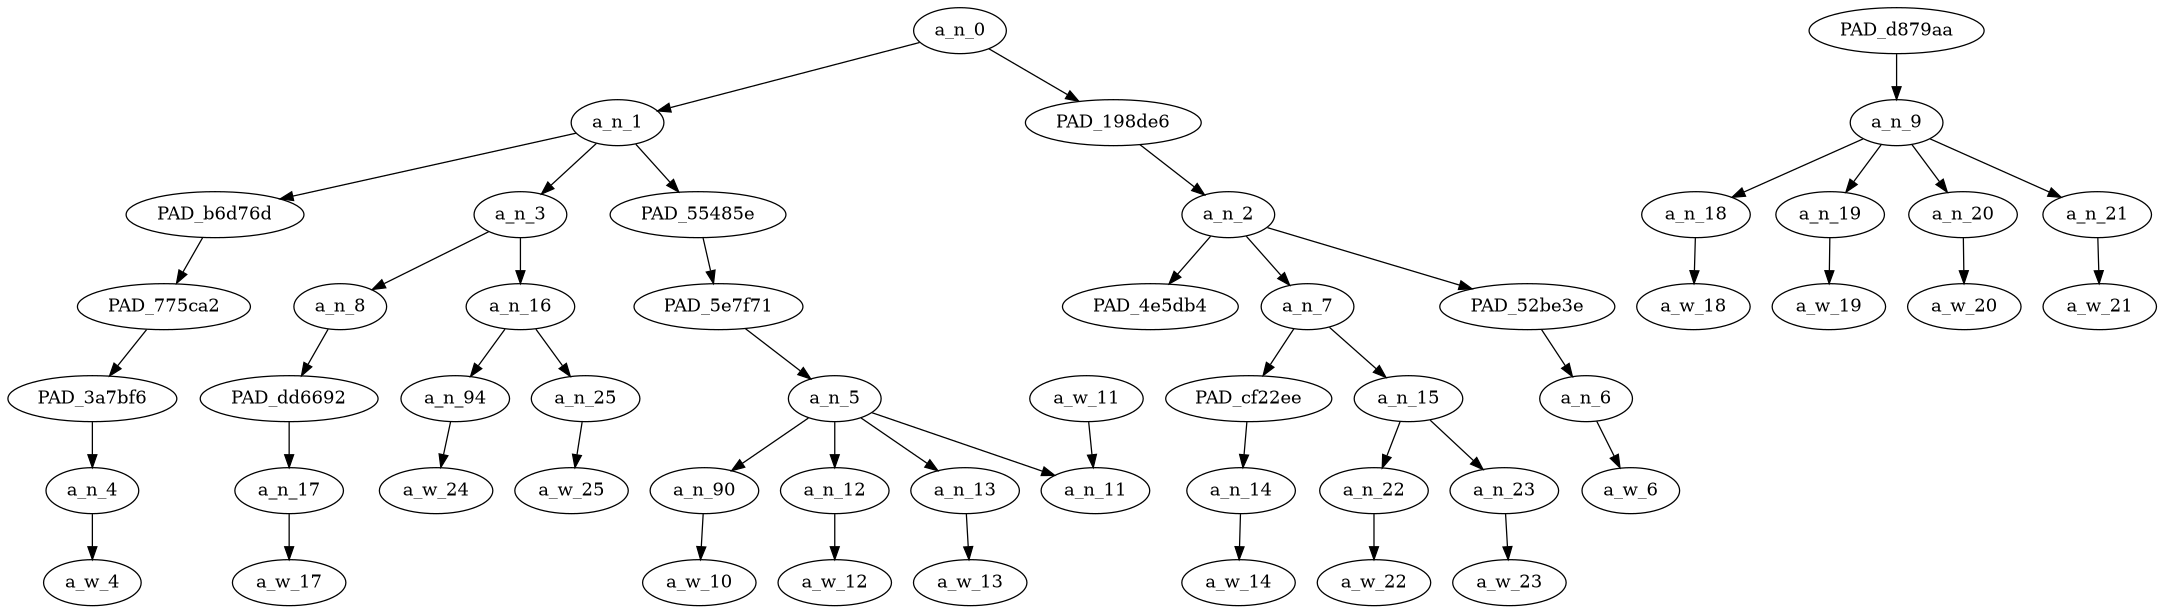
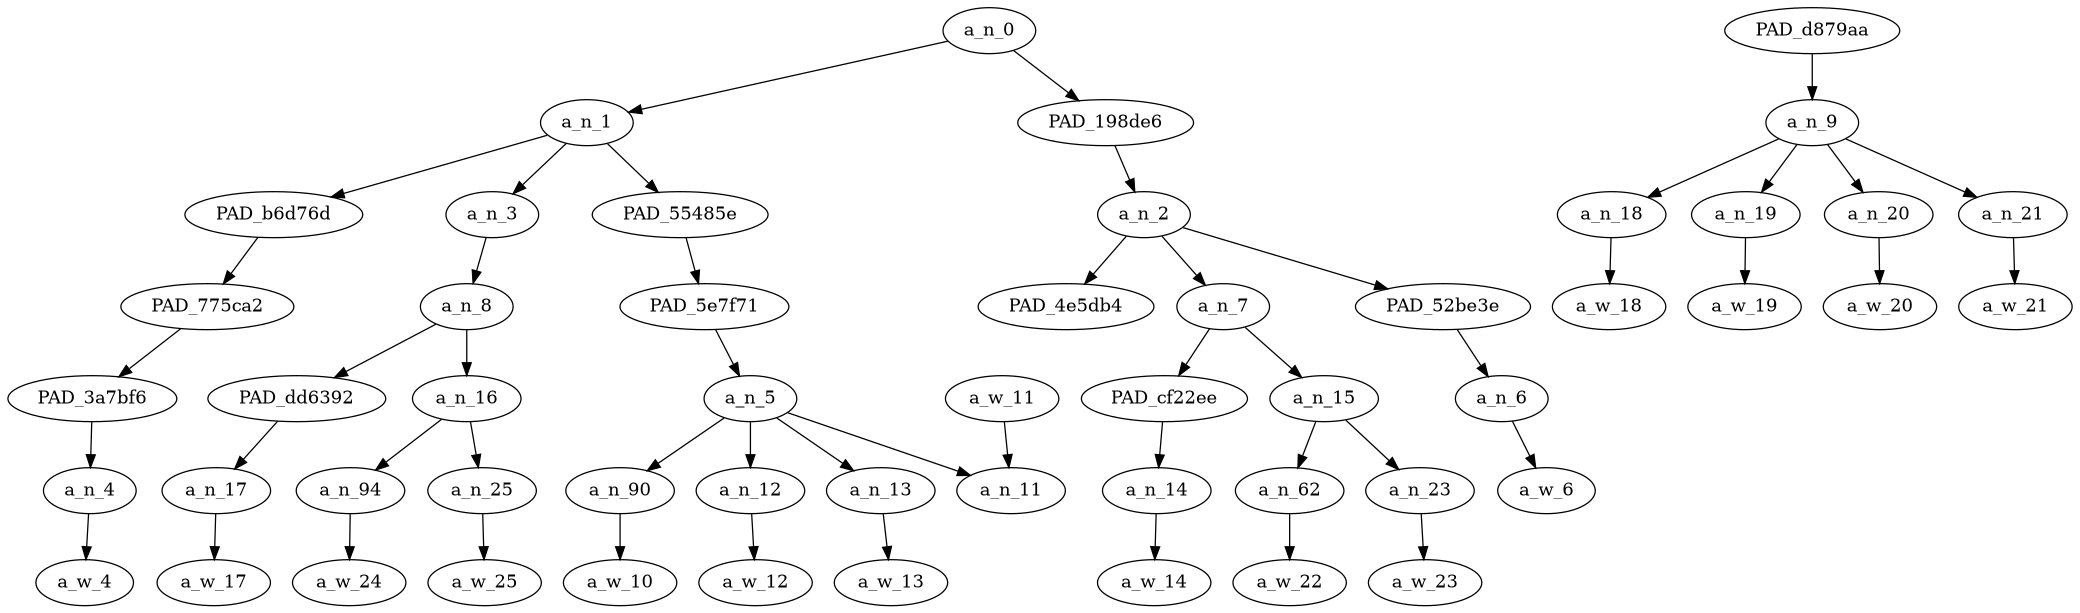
edge "a_n_3" -> "a_n_16": now "a_n_8" -> "a_n_16"
node "PAD_dd6692": label "PAD_dd6692" -> "PAD_dd6392"
node "a_n_22": label "a_n_22" -> "a_n_62"
